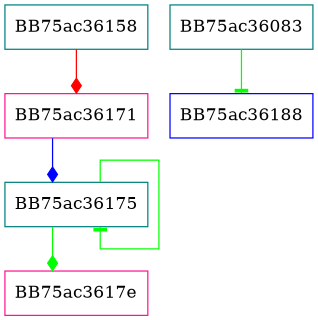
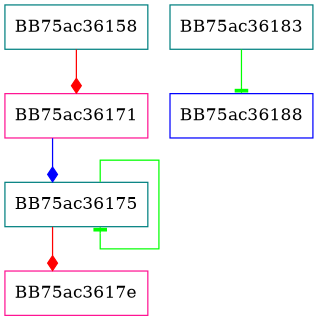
node "BB75ac36083": label "BB75ac36083" -> "BB75ac36183"
edge "BB75ac36175" -> "BB75ac3617e": color green -> red
